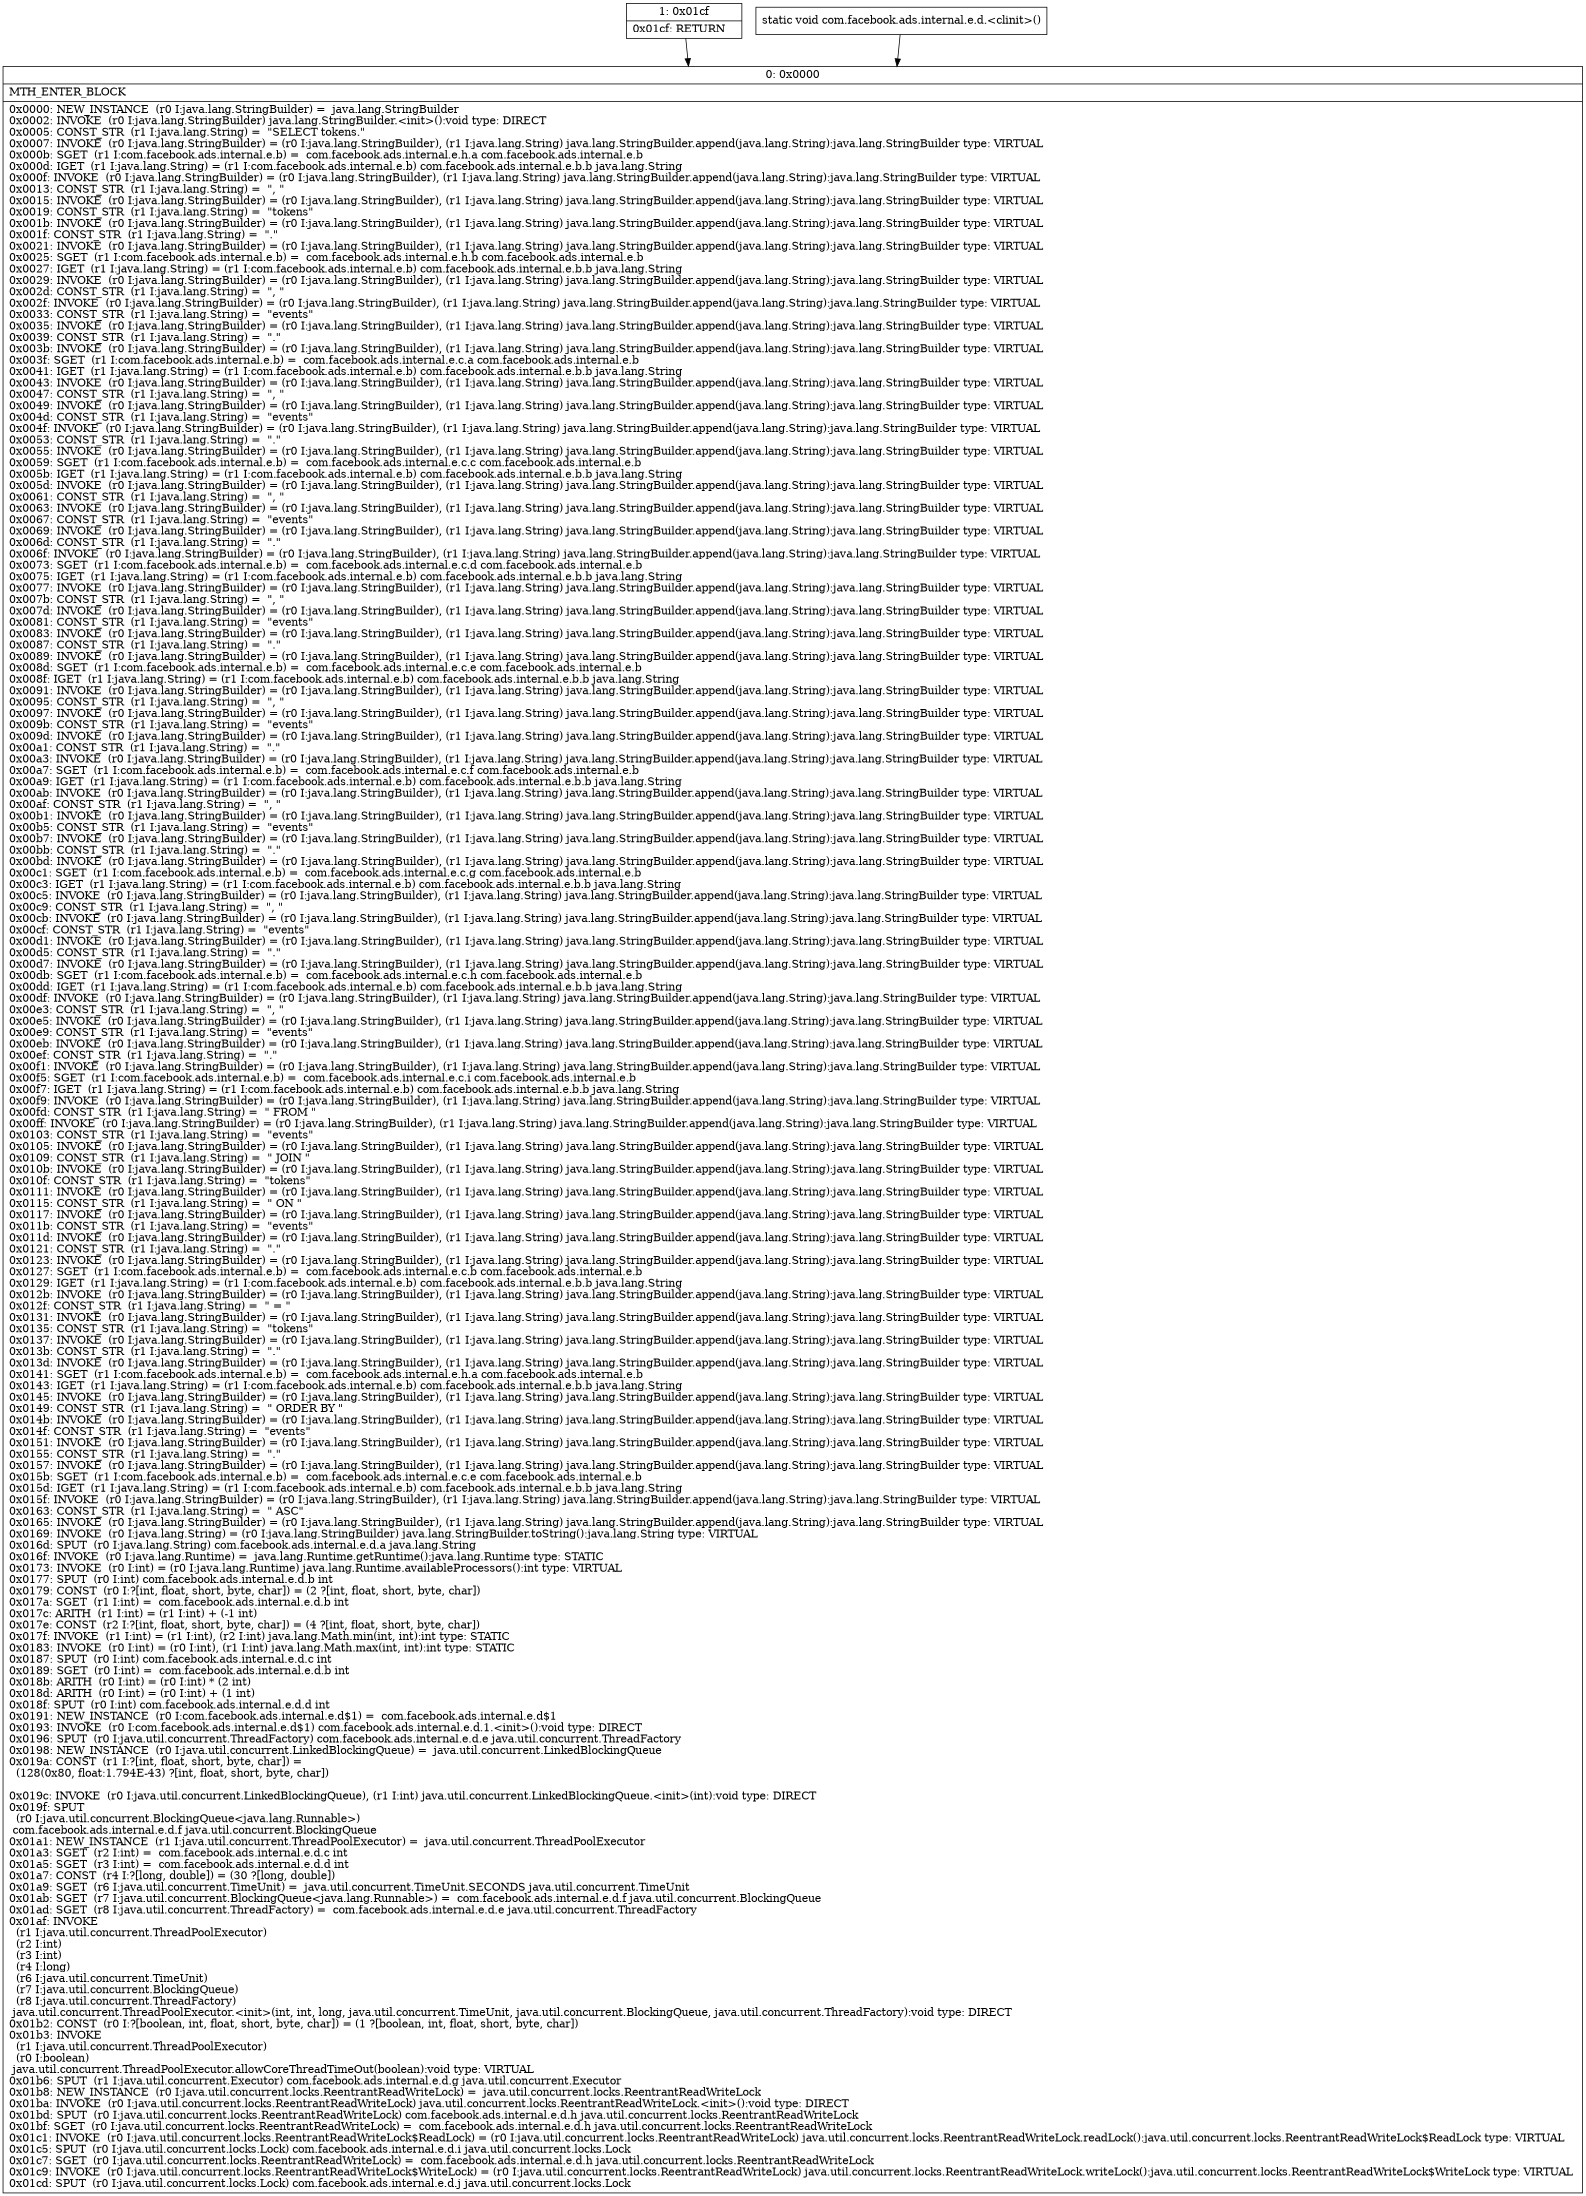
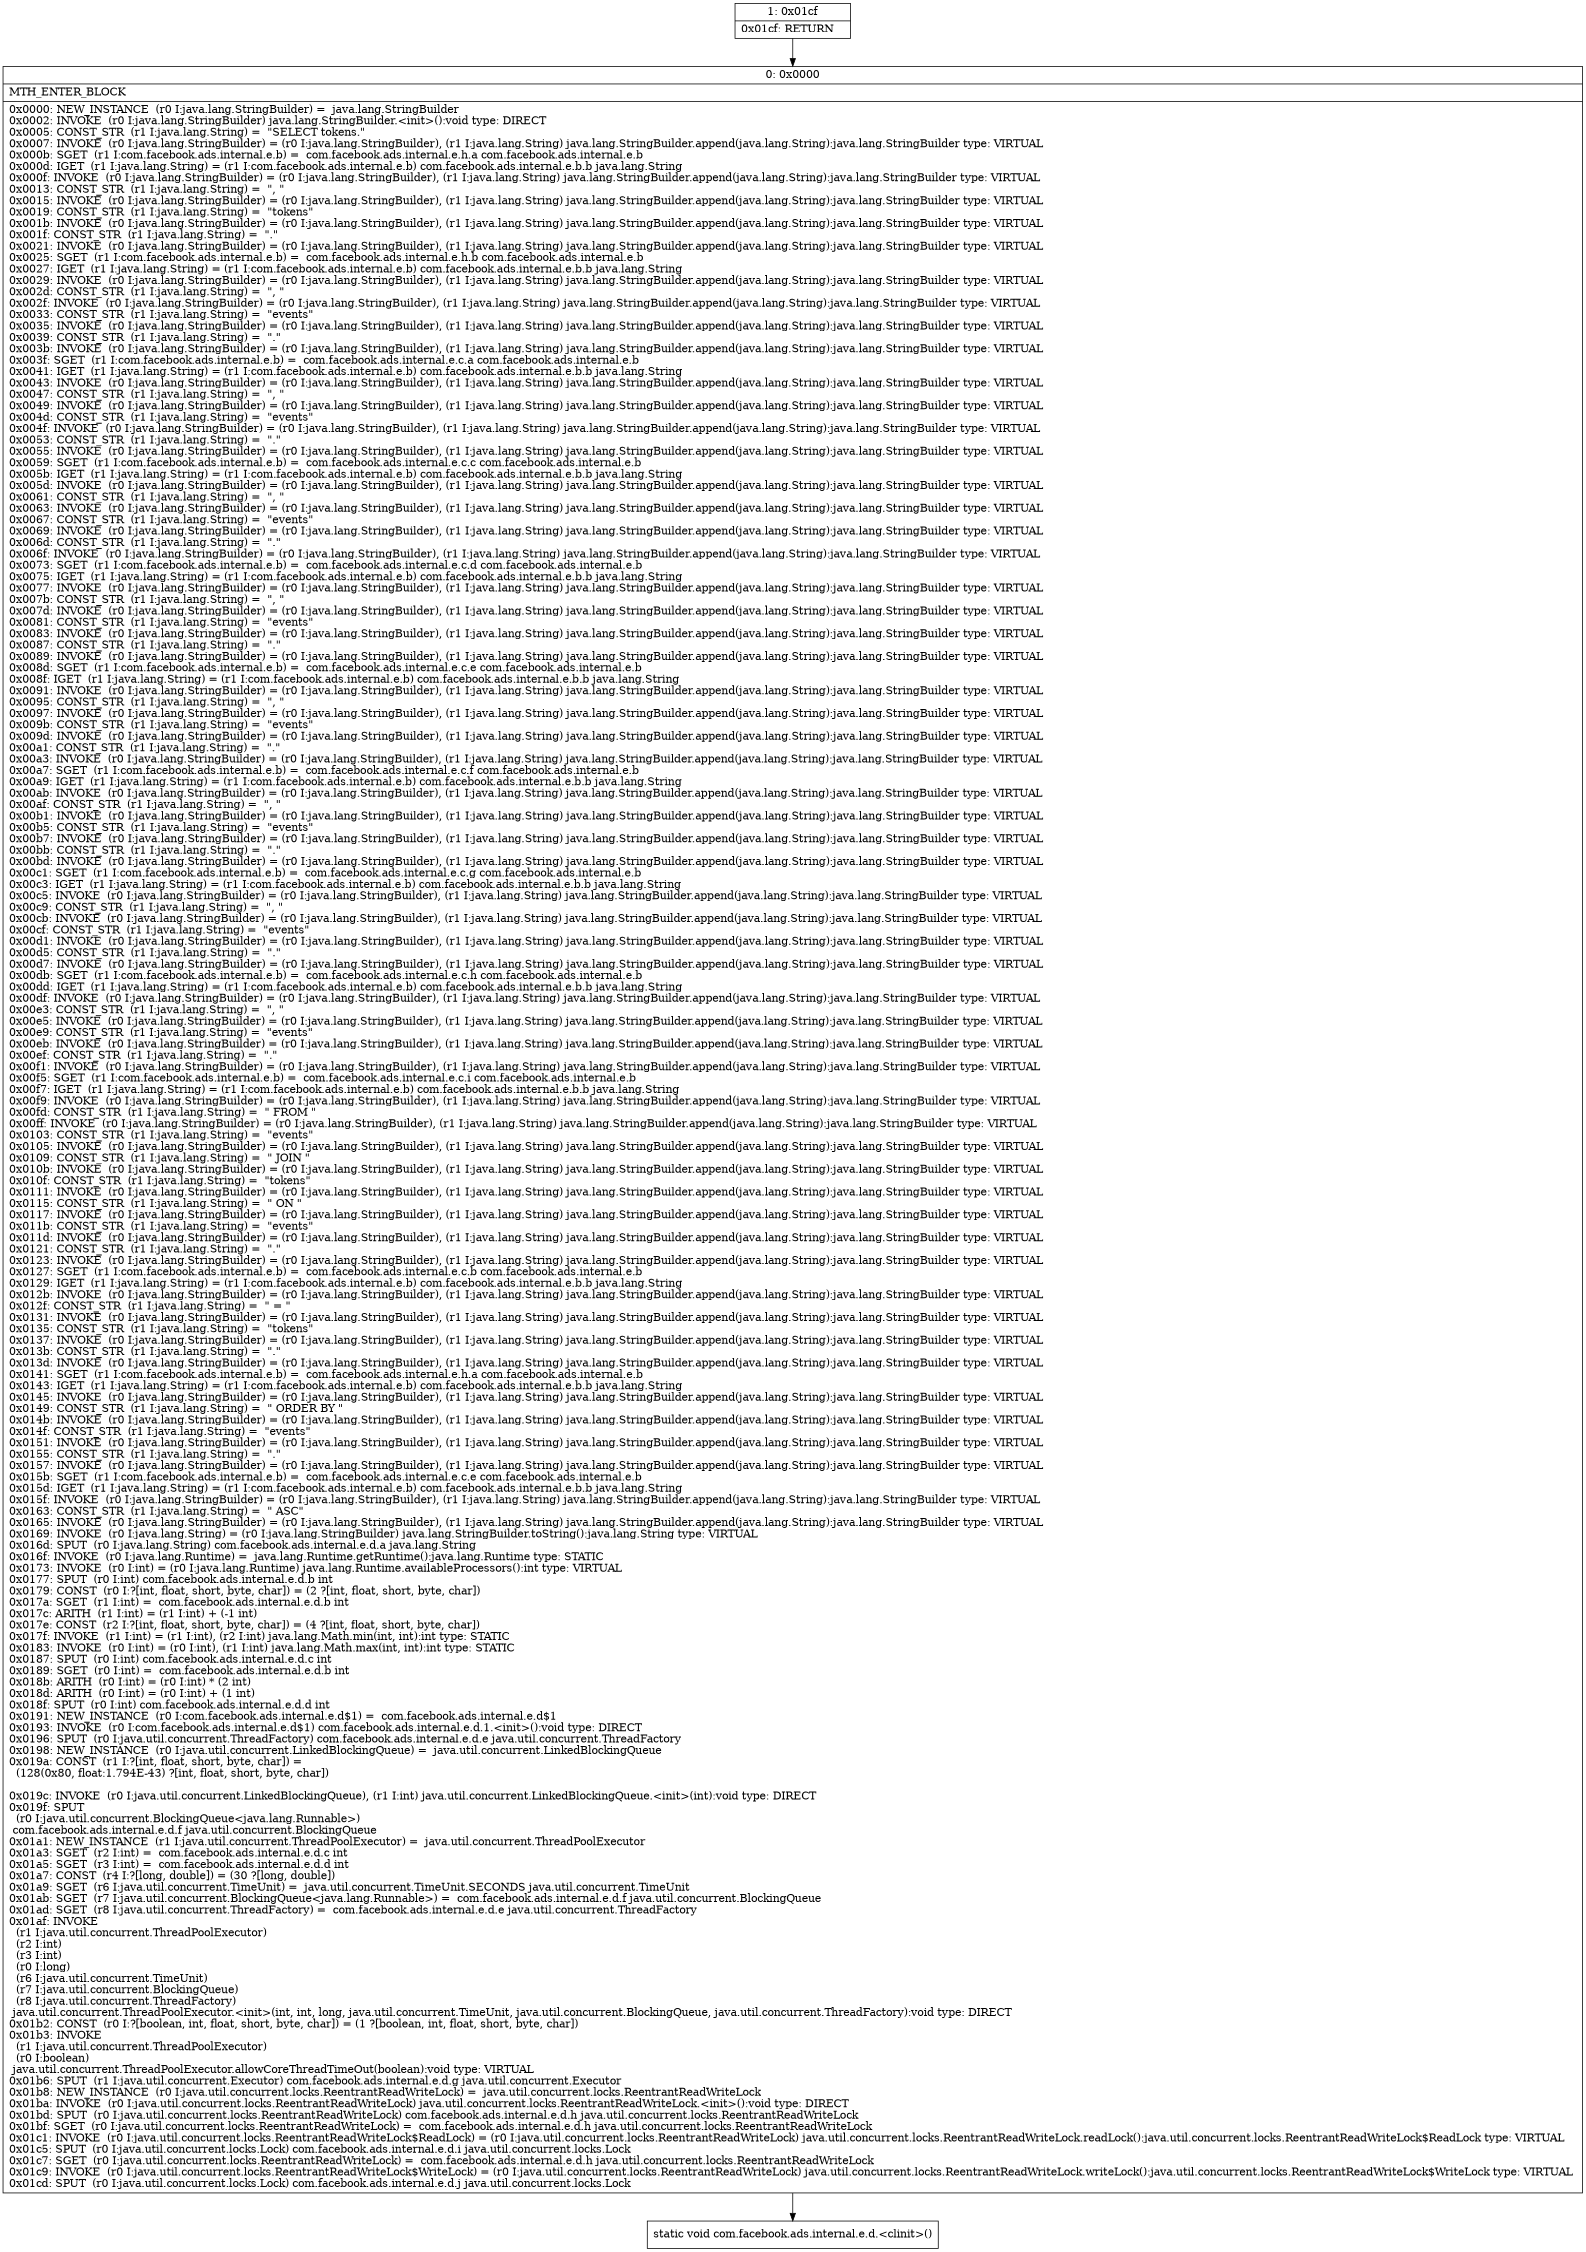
edge "static void com.facebook.ads.internal.e.d.<clinit>()" -> "0: 0x0000": reversed
node "0: 0x0000": text "(r4 I:long)" -> "(r0 I:long)"
